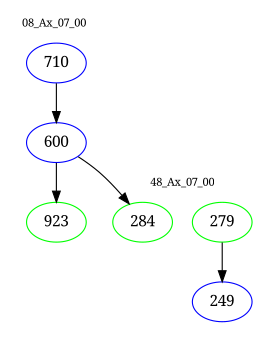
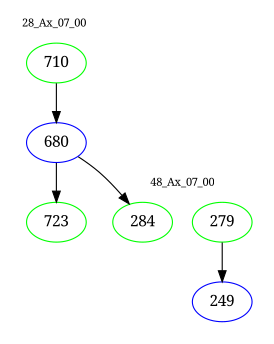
cluster "08_Ax_07_00": label "08_Ax_07_00" -> "28_Ax_07_00"
node "710": color blue -> green
node "600": label "600" -> "680"
node "923": label "923" -> "723"
